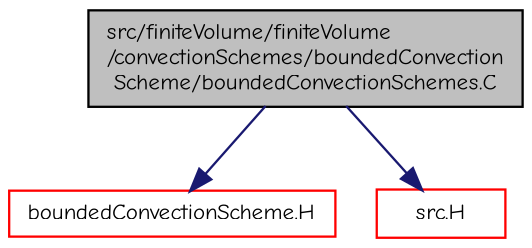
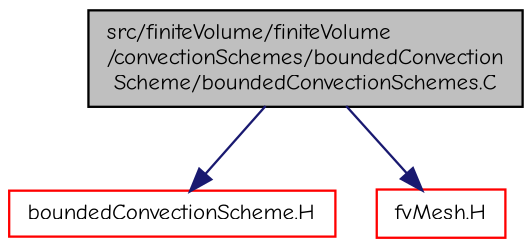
node "src.H": label "src.H" -> "fvMesh.H"
